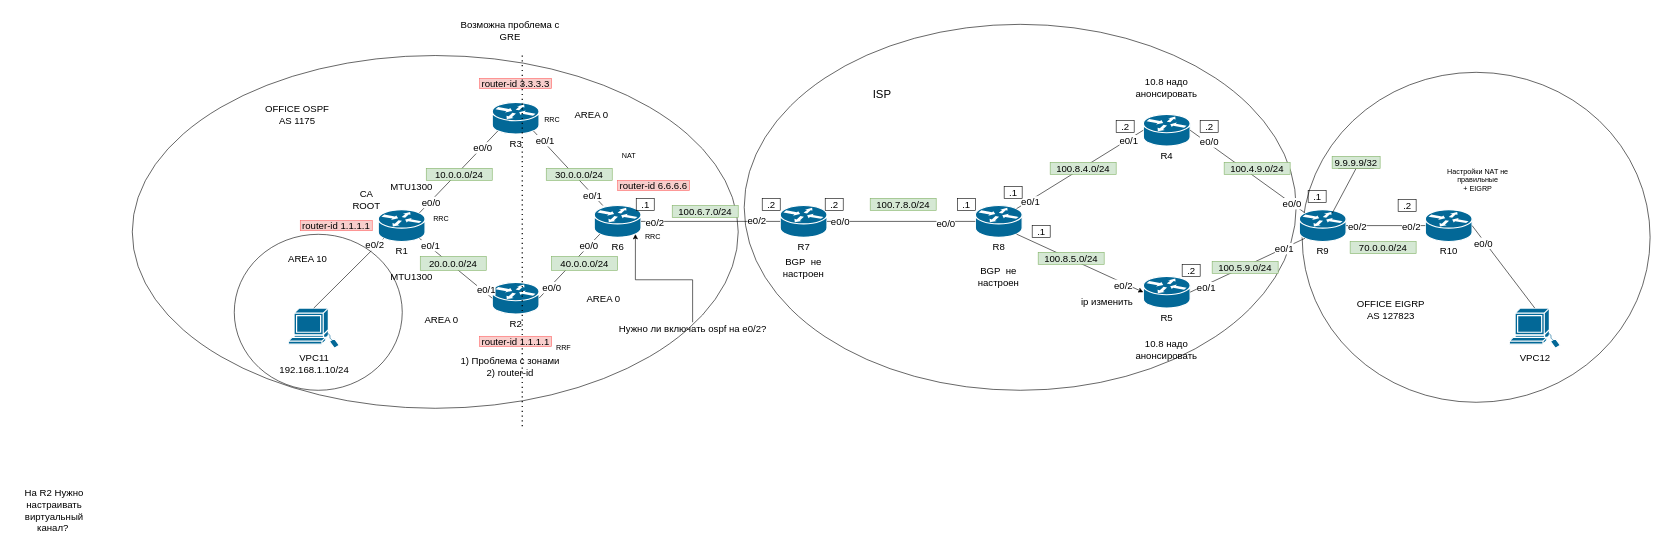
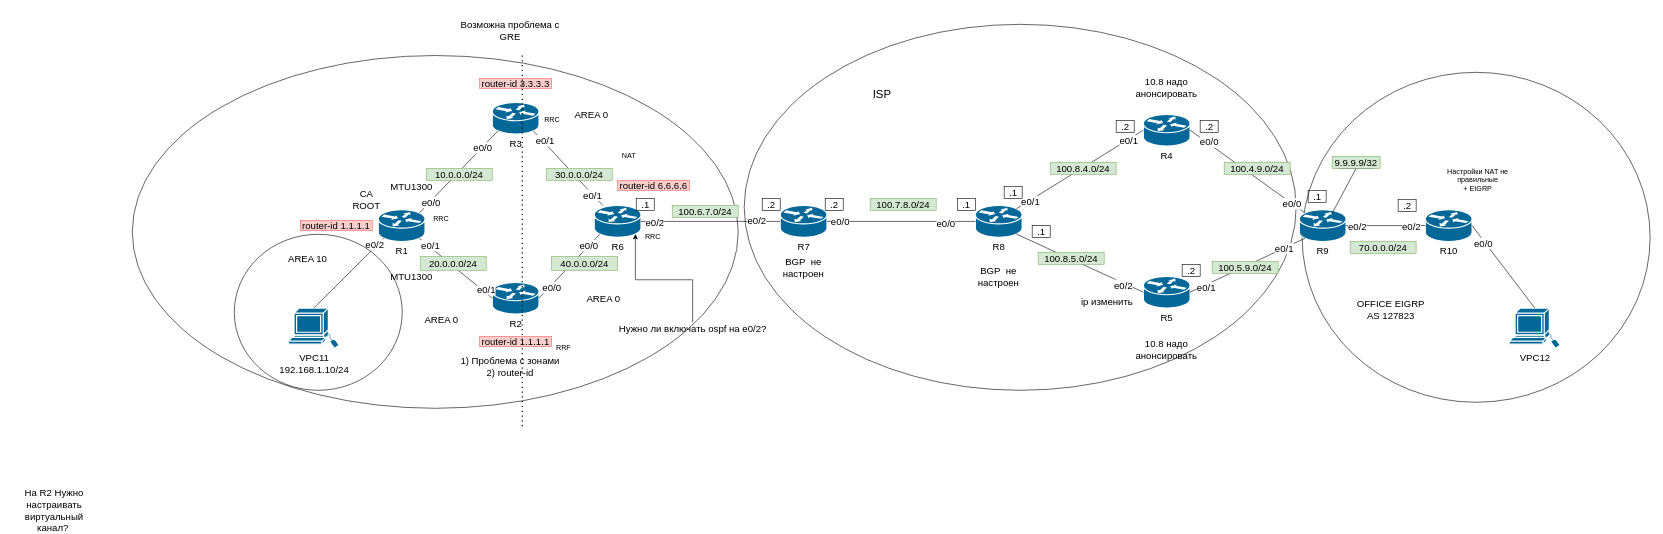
node "OFFICE OSPF AS 1175": removed
edge "R8" -> "R5": arrowhead classic -> none
